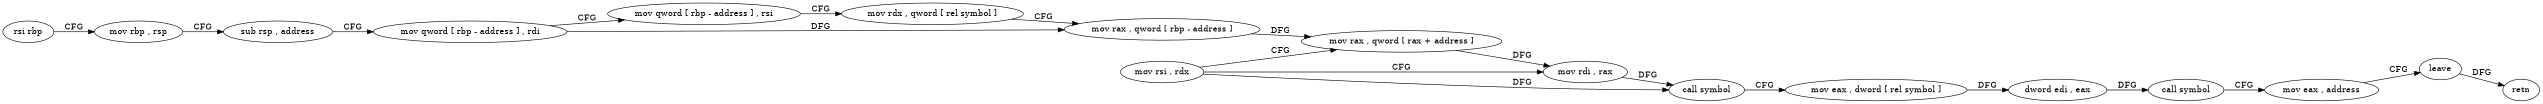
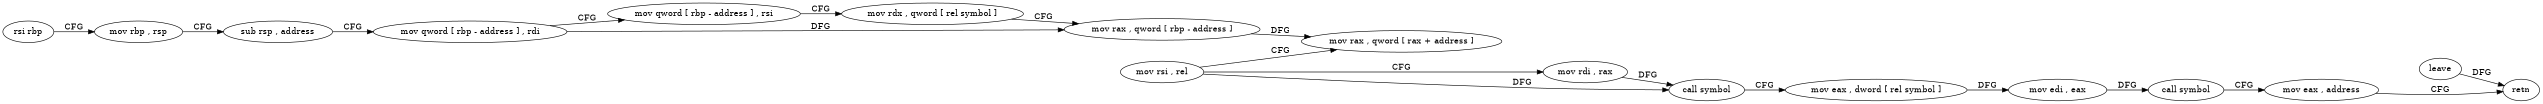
edge "mov rax , qword [ rax + address ]" -> "mov rdi , rax": removed, label "DFG"
node "mov rsi , rdx": label "mov rsi , rdx" -> "mov rsi , rel"
edge "mov eax , address" -> "leave": now "mov eax , address" -> "retn"
node "dword edi , eax": label "dword edi , eax" -> "mov edi , eax"
